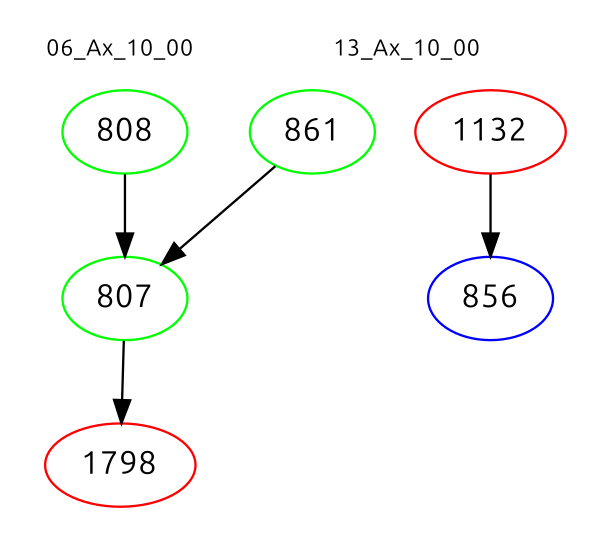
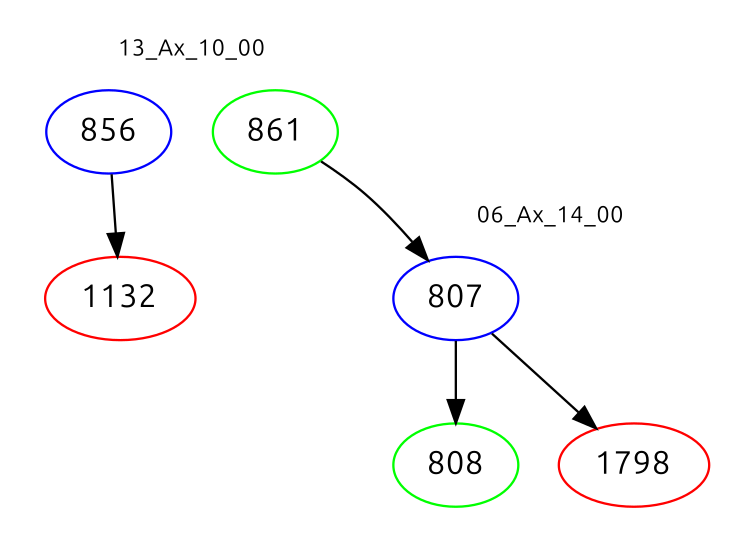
cluster "06_Ax_10_00": label "06_Ax_10_00" -> "06_Ax_14_00"
edge "808" -> "807": reversed
edge "1132" -> "856": reversed
node "807": color green -> blue
